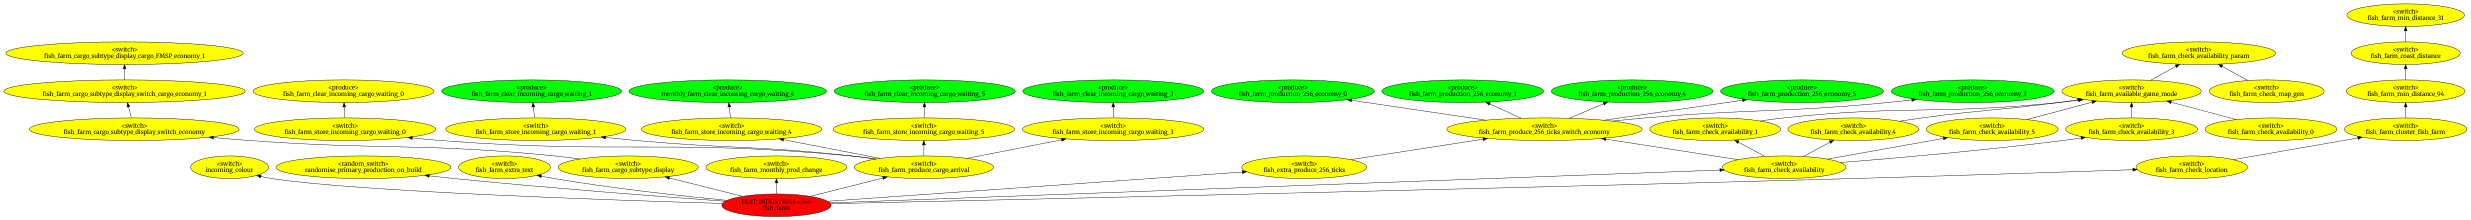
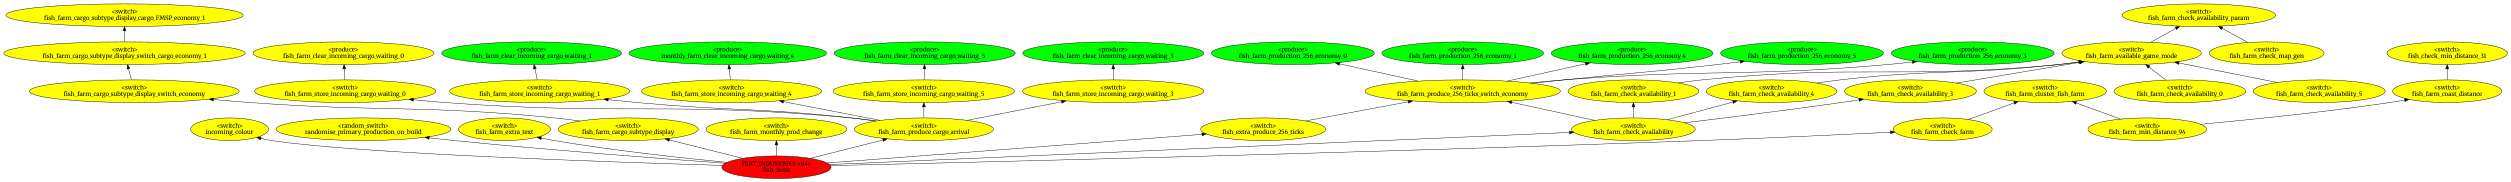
node "<switch> fish_farm_min_distance_31": label "<switch> fish_farm_min_distance_31" -> "<switch> fish_check_min_distance_31"
edge "<switch> fish_farm_cluster_fish_farm" -> "<switch> fish_farm_min_distance_94": reversed
edge "<switch> fish_farm_check_availability" -> "<switch> fish_farm_check_availability_5": removed
node "<switch> fish_farm_check_location": label "<switch> fish_farm_check_location" -> "<switch> fish_farm_check_farm"
